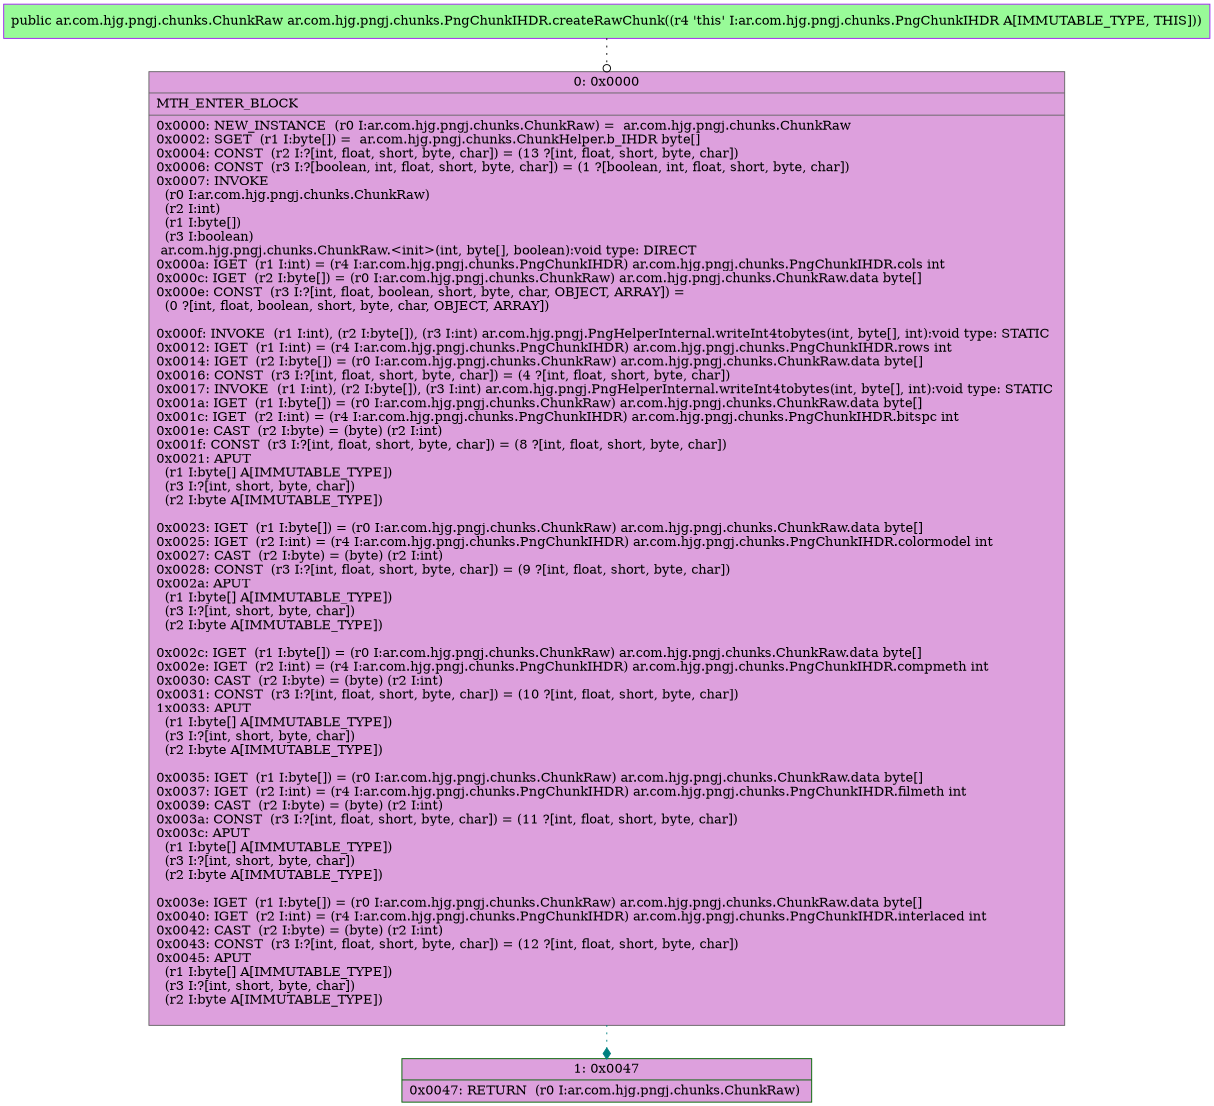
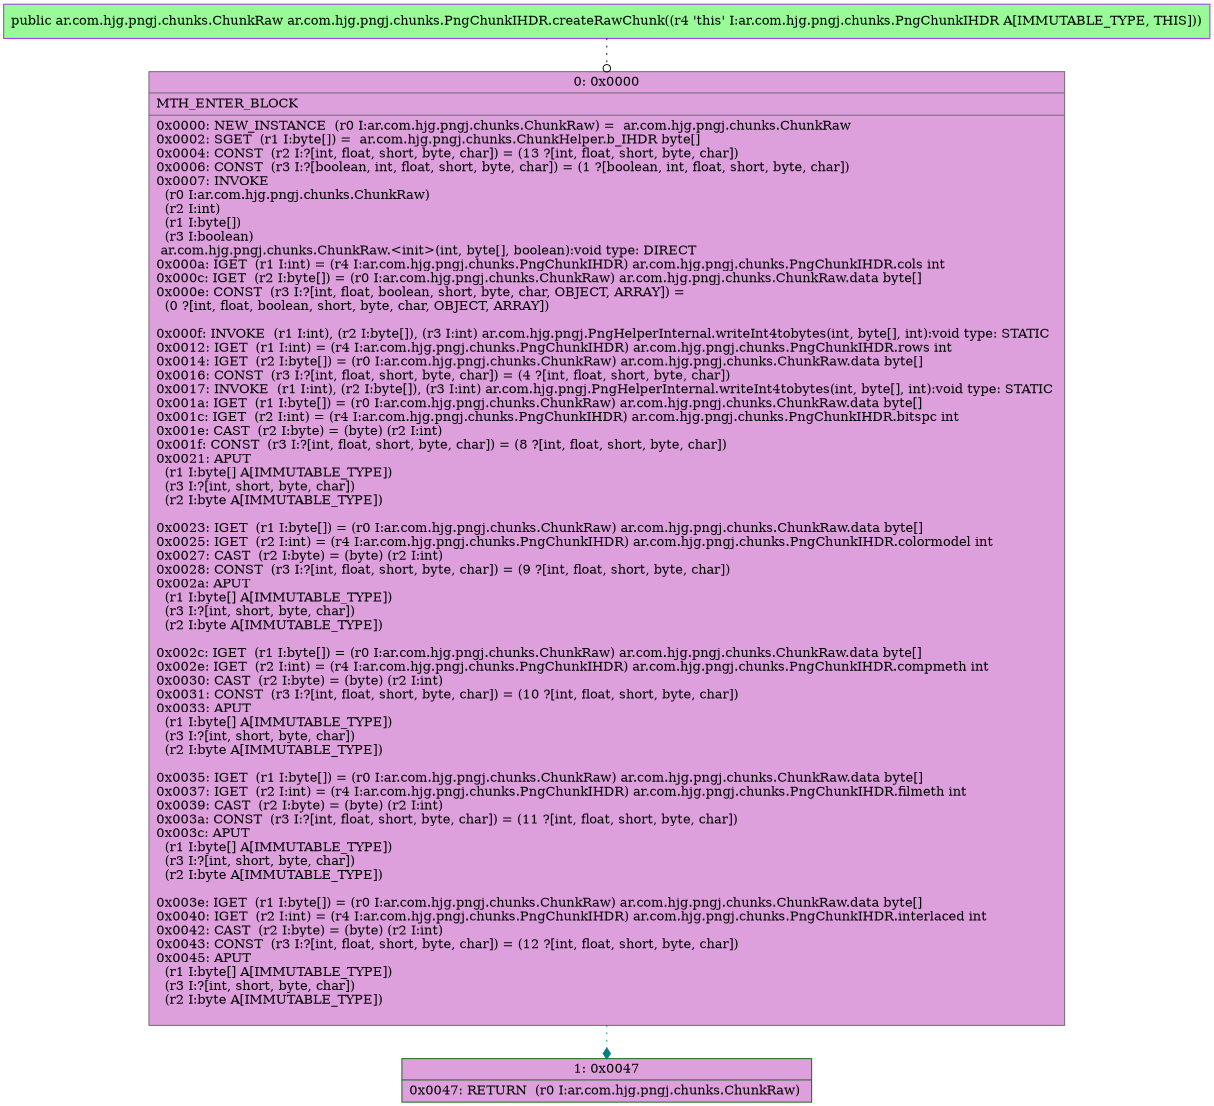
node "0: 0x0000": text "1x0033: APUT" -> "0x0033: APUT"
